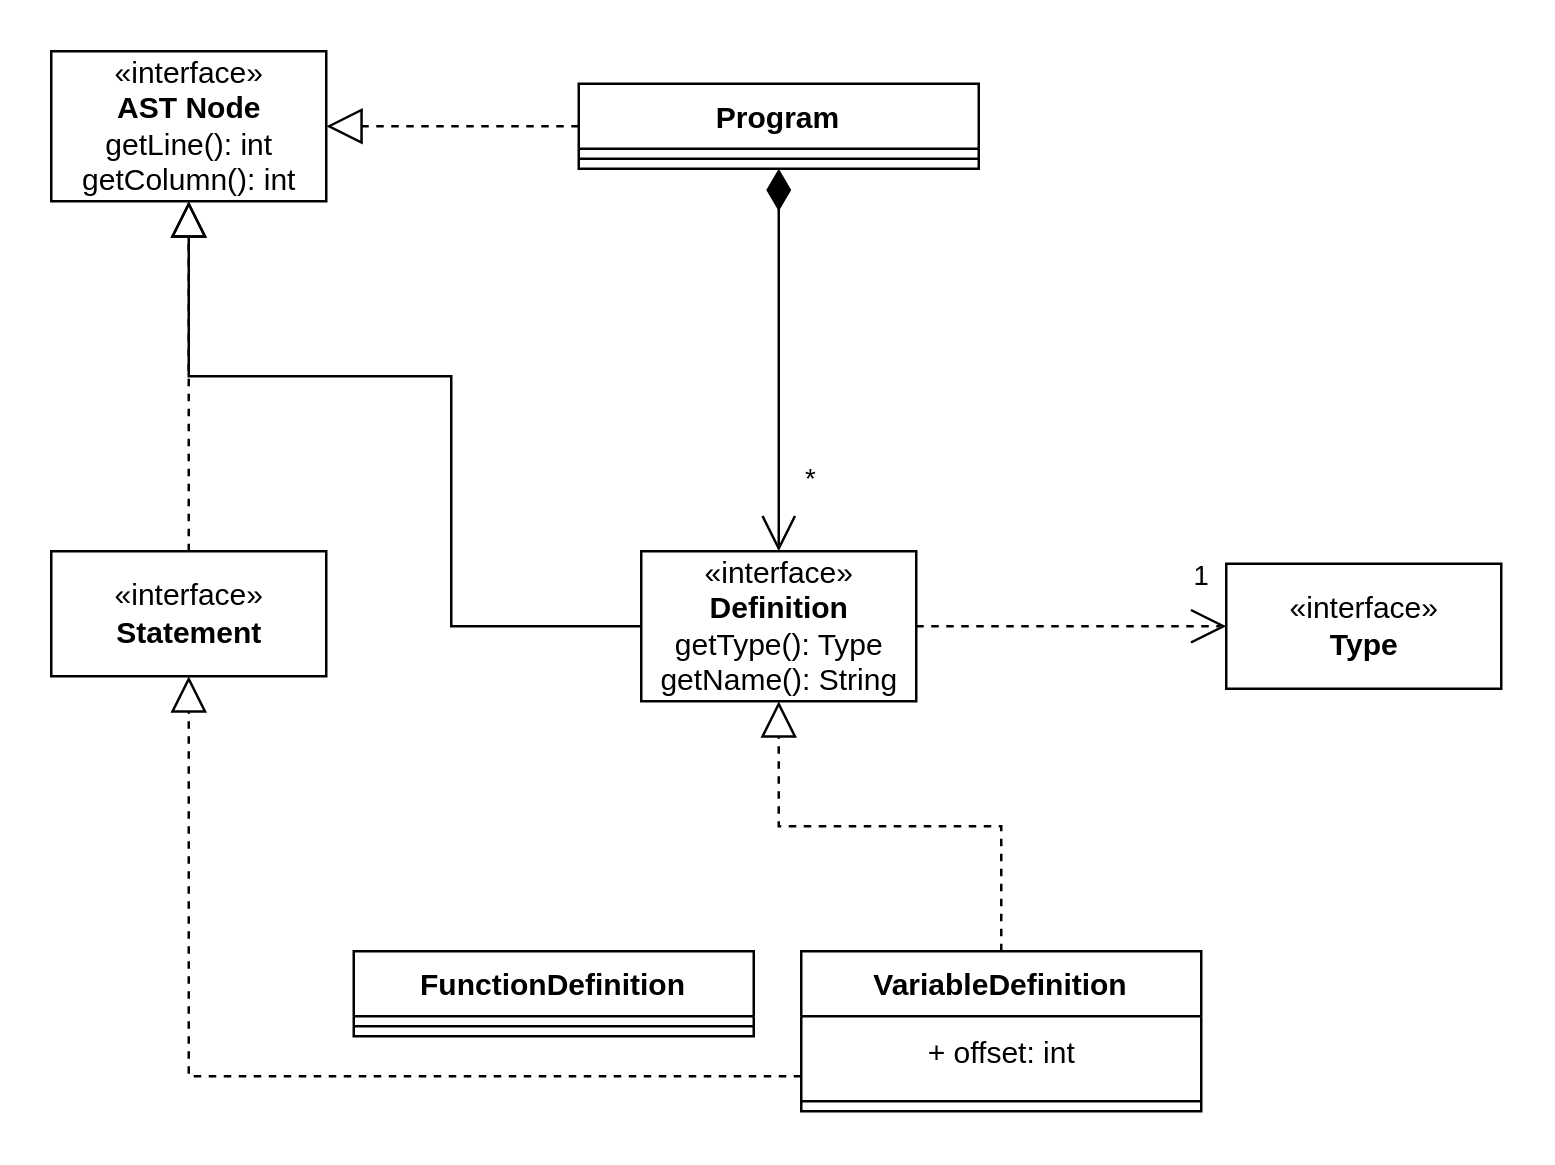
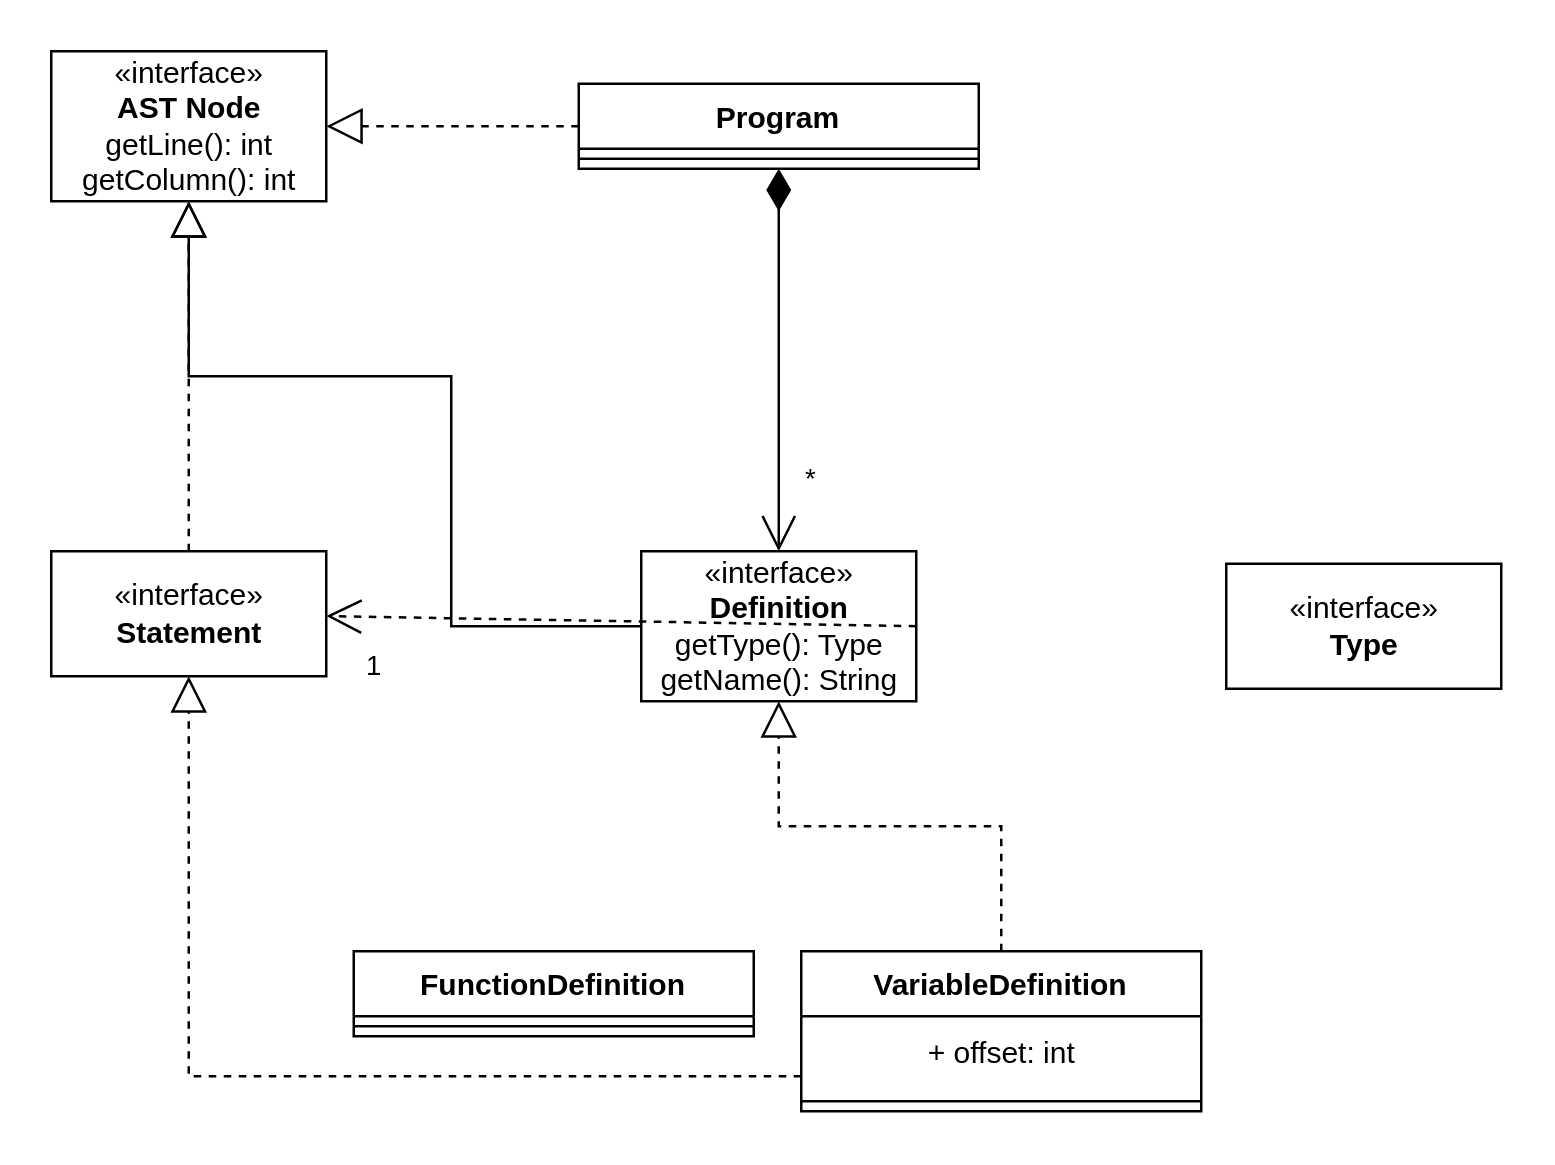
edge "«interface» Definition getType(): Type getName(): String" -> "«interface» Type": now "«interface» Definition getType(): Type getName(): String" -> "«interface» Statement"
